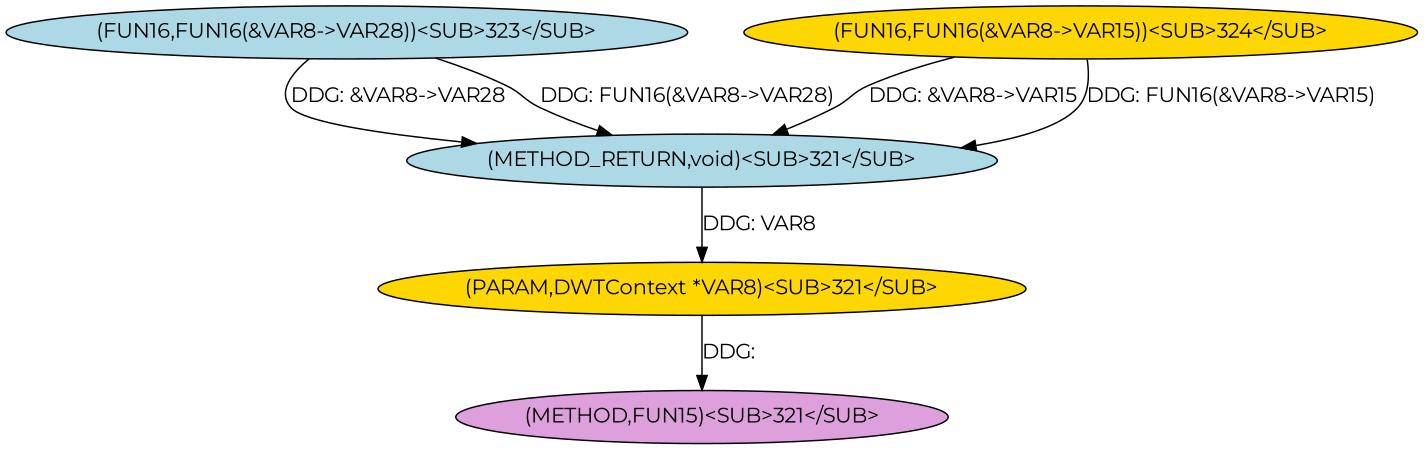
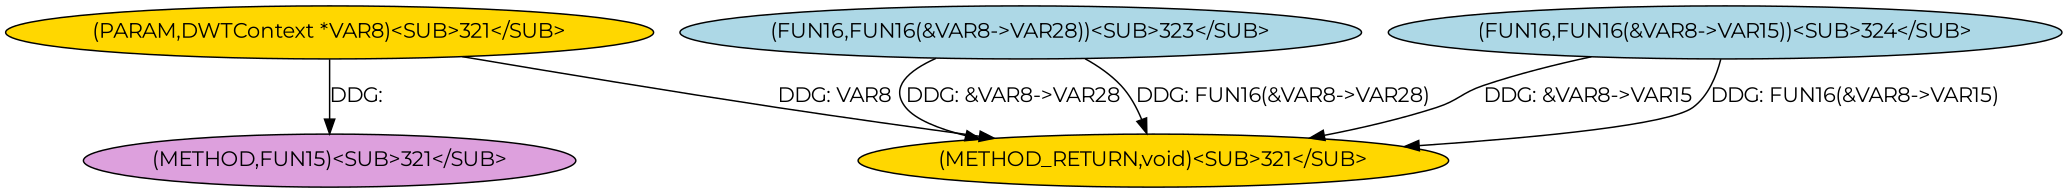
node "(FUN16,FUN16(&VAR8->VAR15))<SUB>324</SUB>": fillcolor gold -> lightblue
node "(METHOD_RETURN,void)<SUB>321</SUB>": fillcolor lightblue -> gold
edge "(METHOD_RETURN,void)<SUB>321</SUB>" -> "(PARAM,DWTContext *VAR8)<SUB>321</SUB>": reversed
